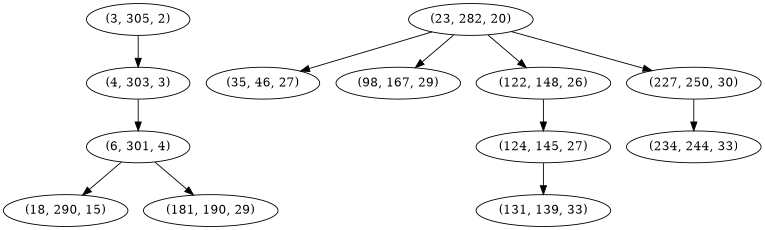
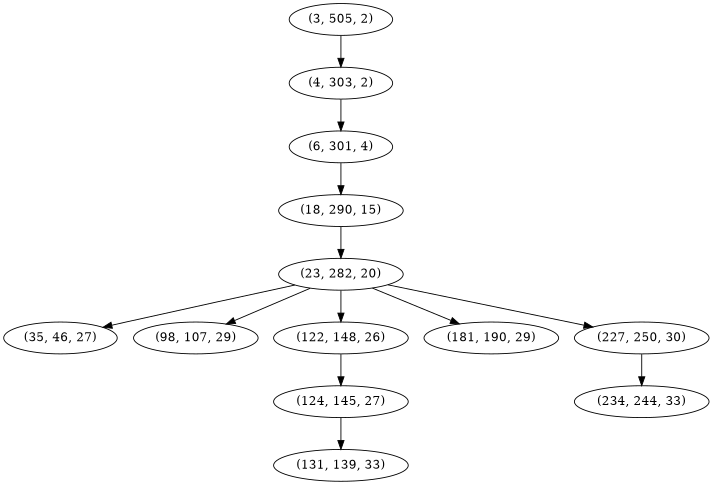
node "(3, 305, 2)": label "(3, 305, 2)" -> "(3, 505, 2)"
node "(4, 303, 3)": label "(4, 303, 3)" -> "(4, 303, 2)"
node "(98, 167, 29)": label "(98, 167, 29)" -> "(98, 107, 29)"
edge "(6, 301, 4)" -> "(181, 190, 29)": now "(23, 282, 20)" -> "(181, 190, 29)"
edge "(18, 290, 15)" -> "(23, 282, 20)": added
